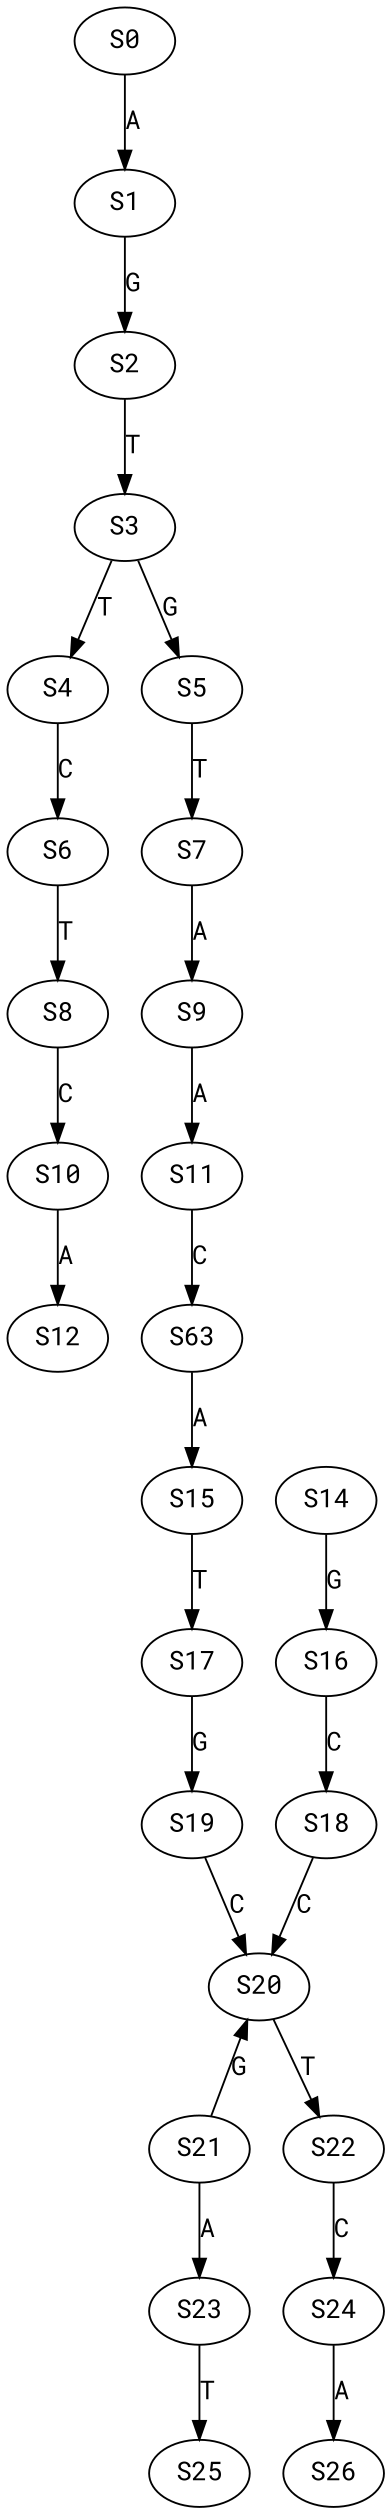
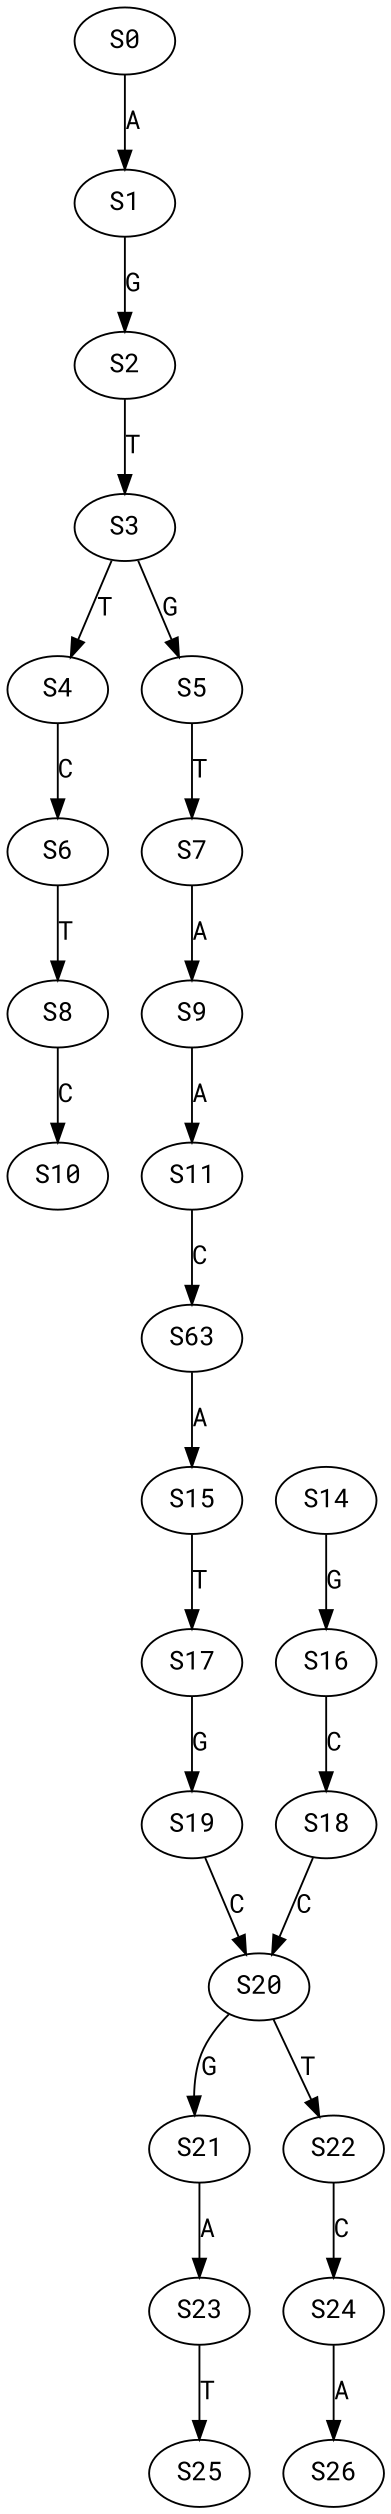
node "S12": removed
edge "S21" -> "S20": reversed
